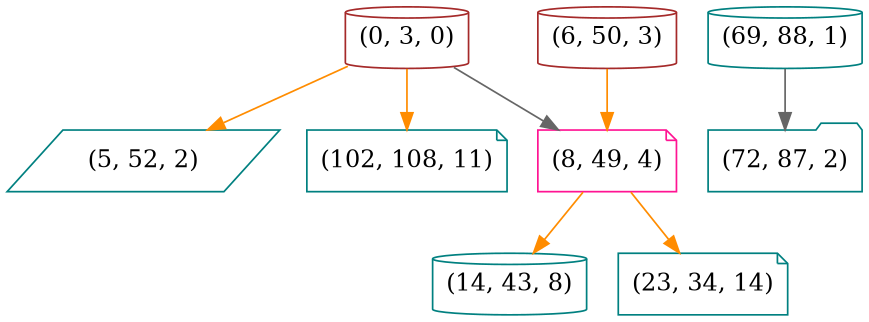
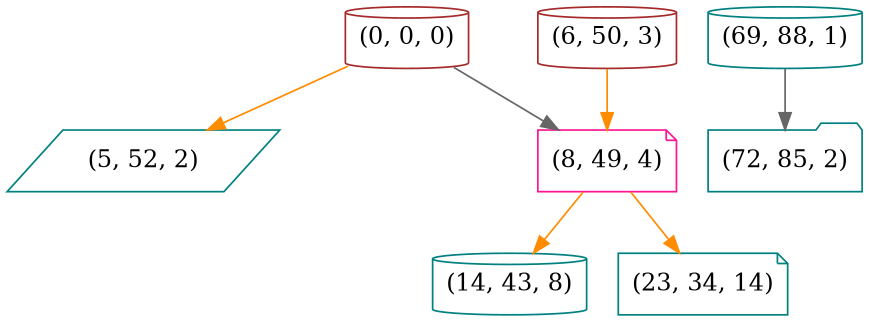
node "(0, 3, 0)": label "(0, 3, 0)" -> "(0, 0, 0)"
node "(102, 108, 11)": removed
node "(72, 87, 2)": label "(72, 87, 2)" -> "(72, 85, 2)"
